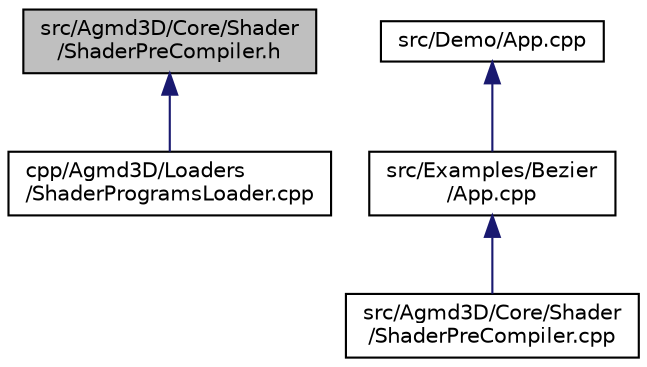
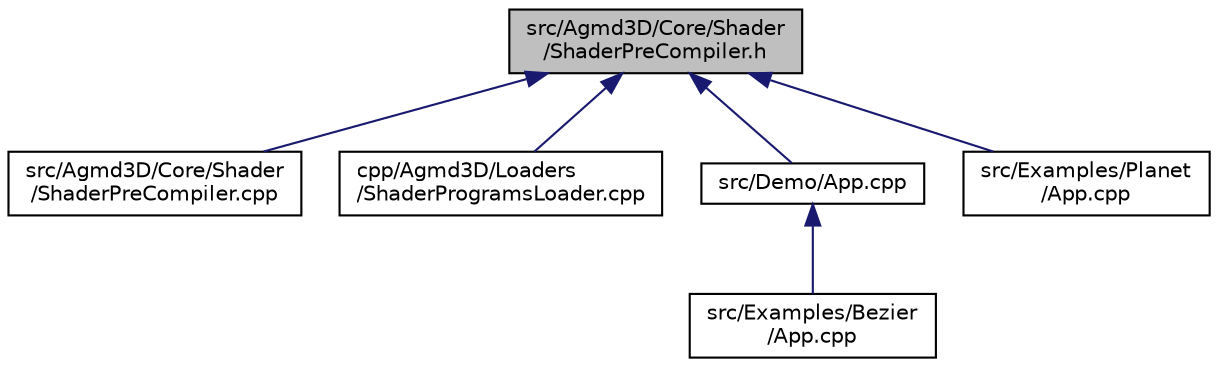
edge "src/Demo/App.cpp" -> "src/Agmd3D/Core/Shader /ShaderPreCompiler.h": added
node "src/Examples/Planet /App.cpp": added
edge "src/Agmd3D/Core/Shader /ShaderPreCompiler.cpp" -> "src/Examples/Bezier /App.cpp": now "src/Agmd3D/Core/Shader /ShaderPreCompiler.cpp" -> "src/Agmd3D/Core/Shader /ShaderPreCompiler.h"
